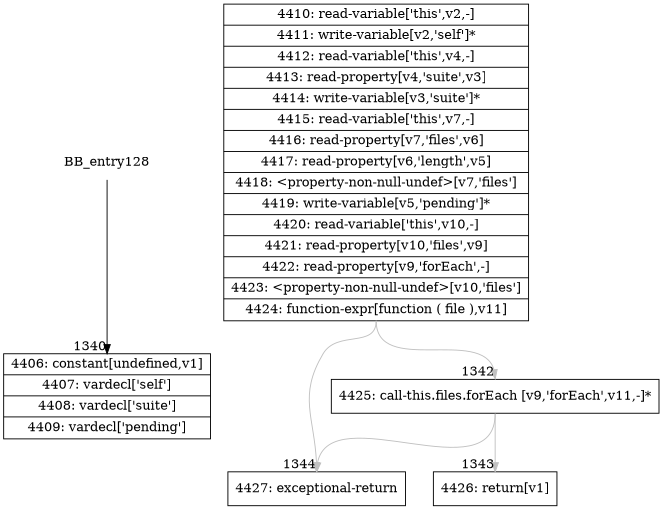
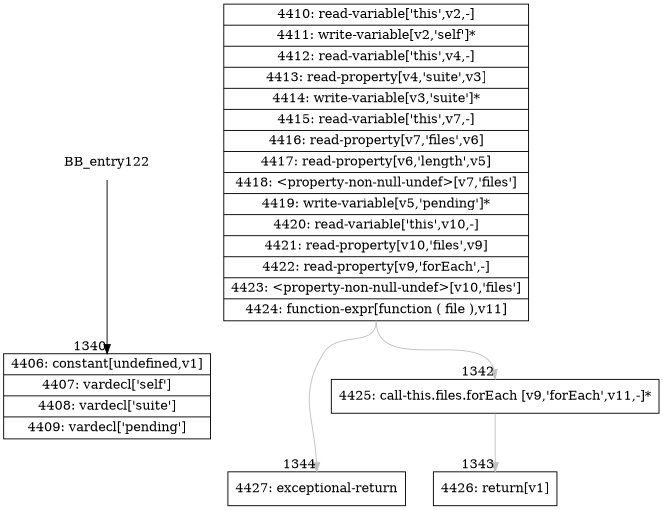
node "BB_entry128": label "BB_entry128" -> "BB_entry122"
edge "4425: call-this.files.forEach [v9,'forEach',v11,-]*" -> "4427: exceptional-return": removed
